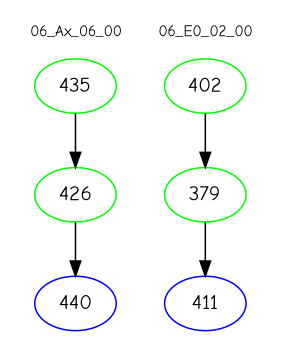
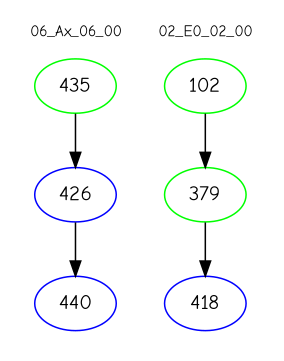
cluster "06_E0_02_00": label "06_E0_02_00" -> "02_E0_02_00"
node "402": label "402" -> "102"
node "426": color green -> blue
node "411": label "411" -> "418"
